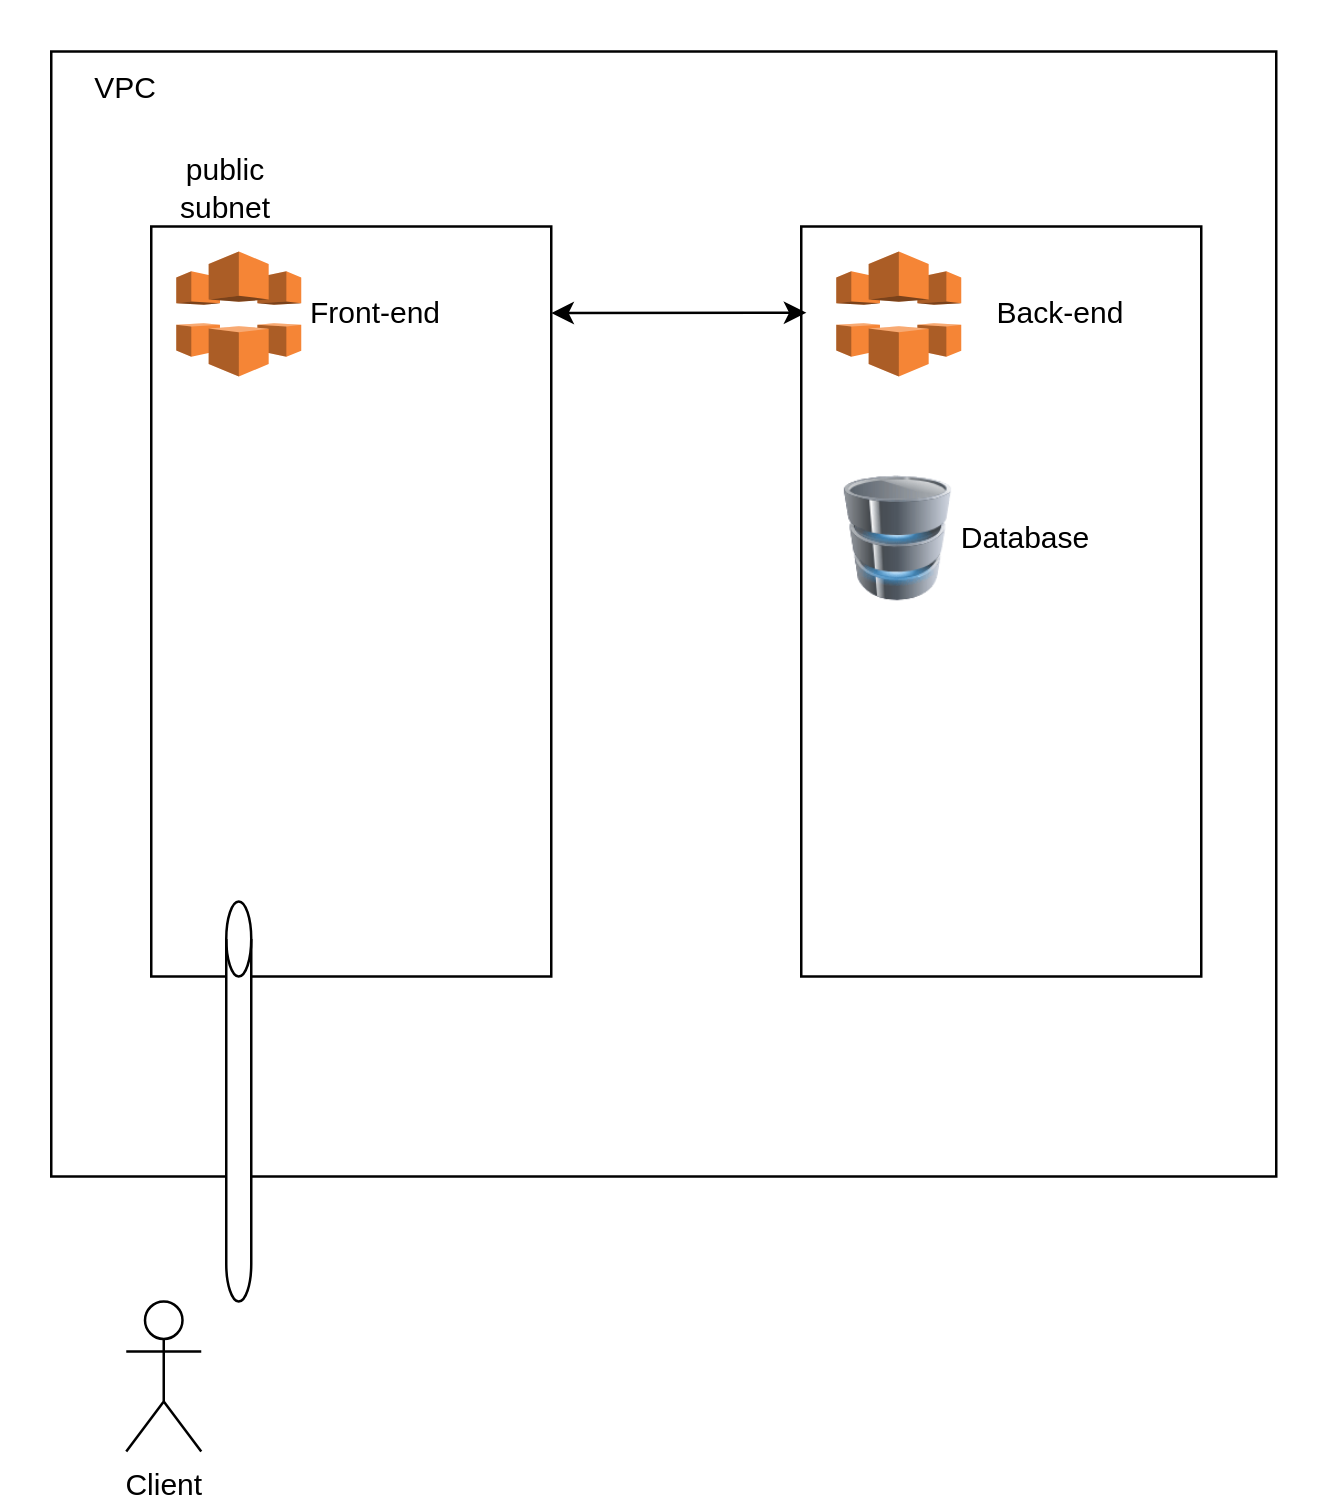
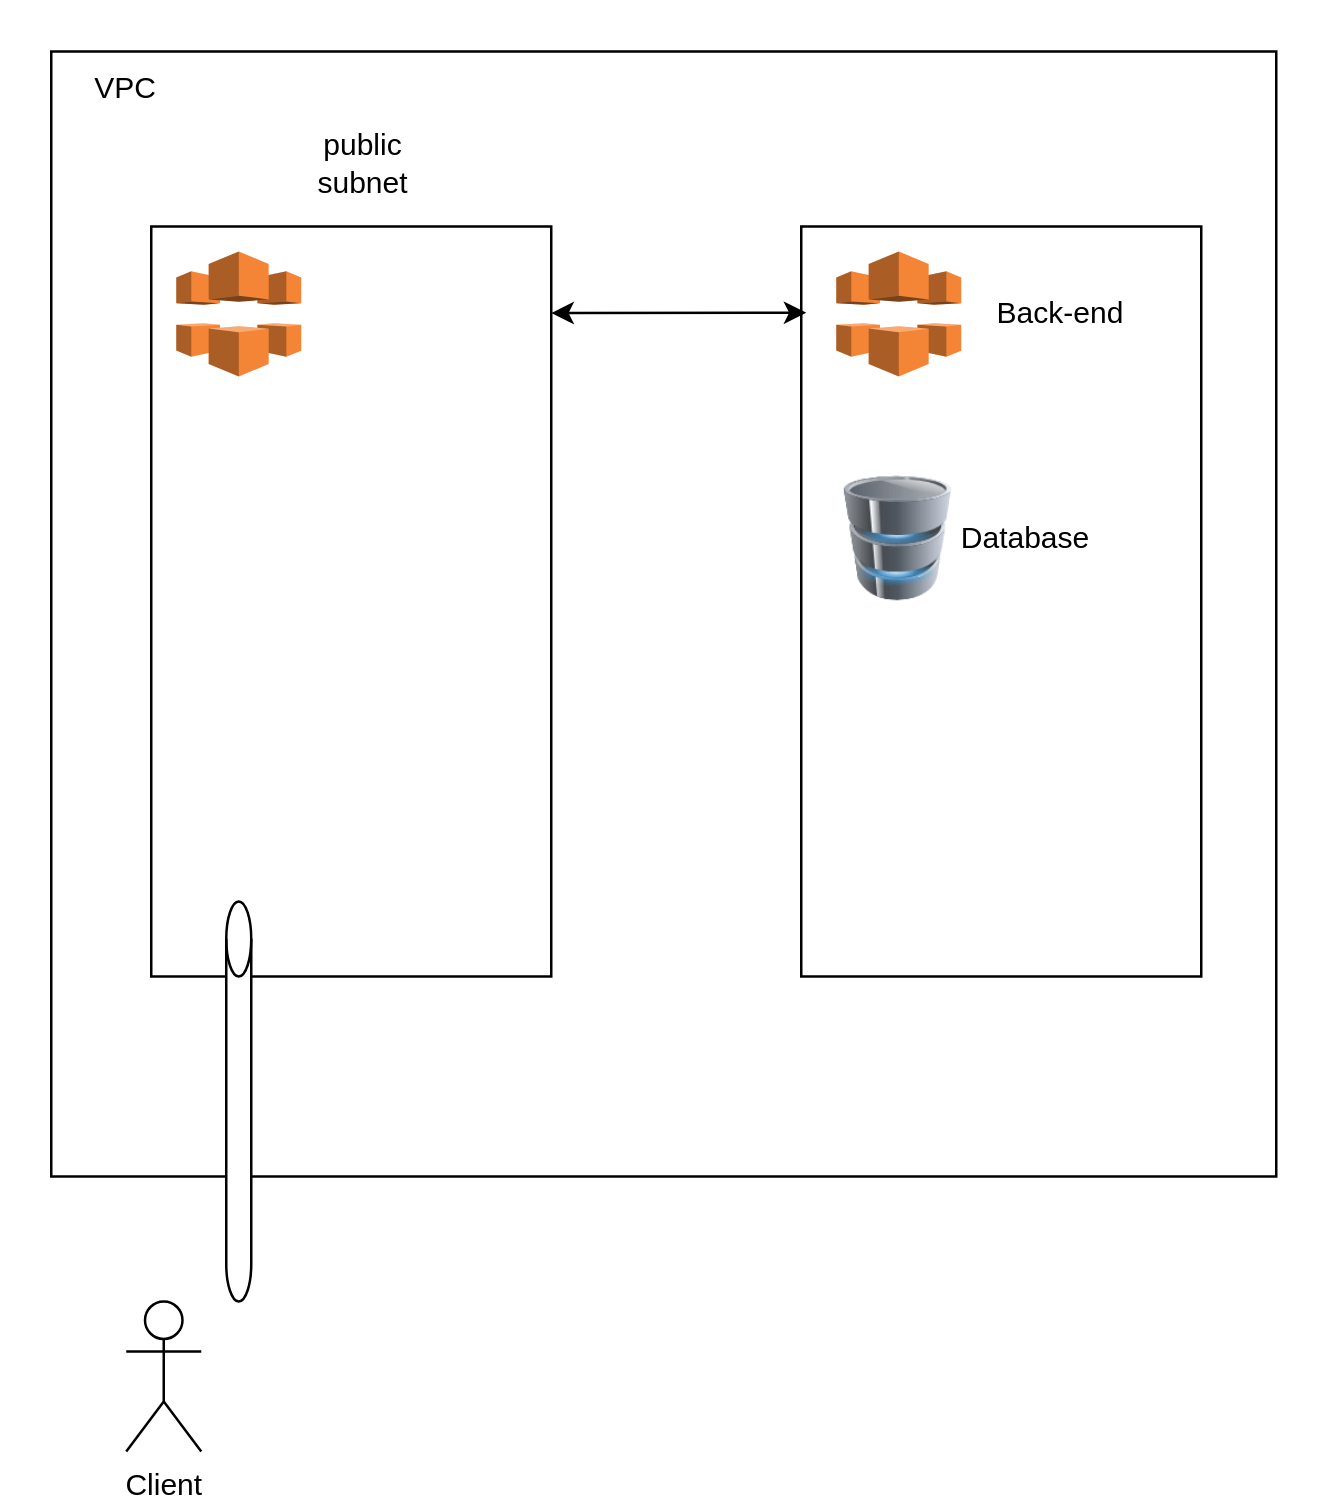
node "public subnet": moved (226, 189) -> (364, 164)
node "Front-end": removed
